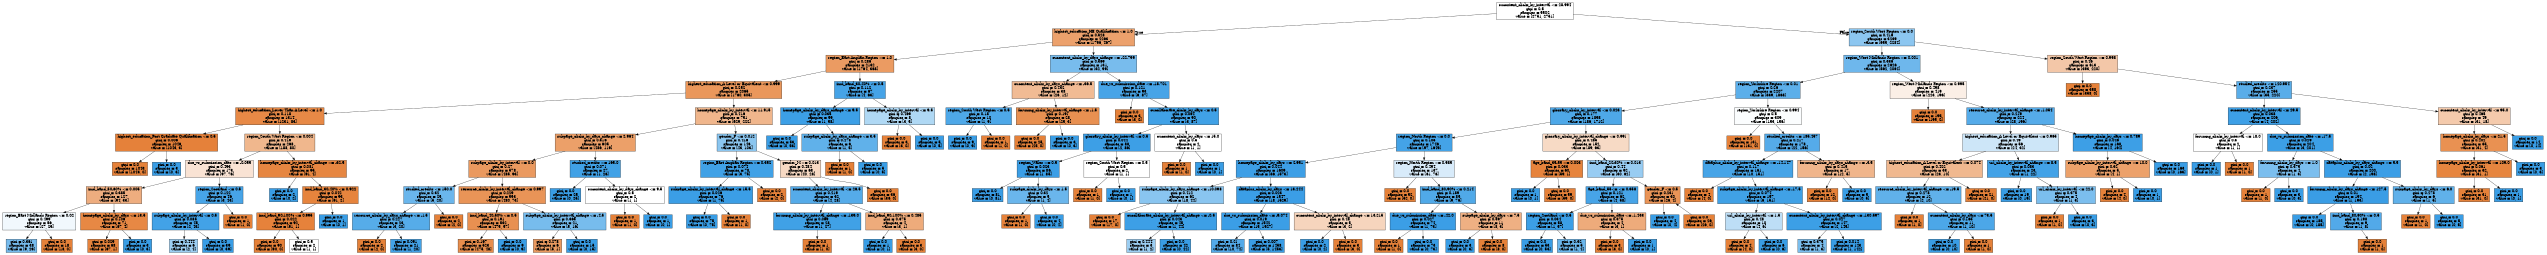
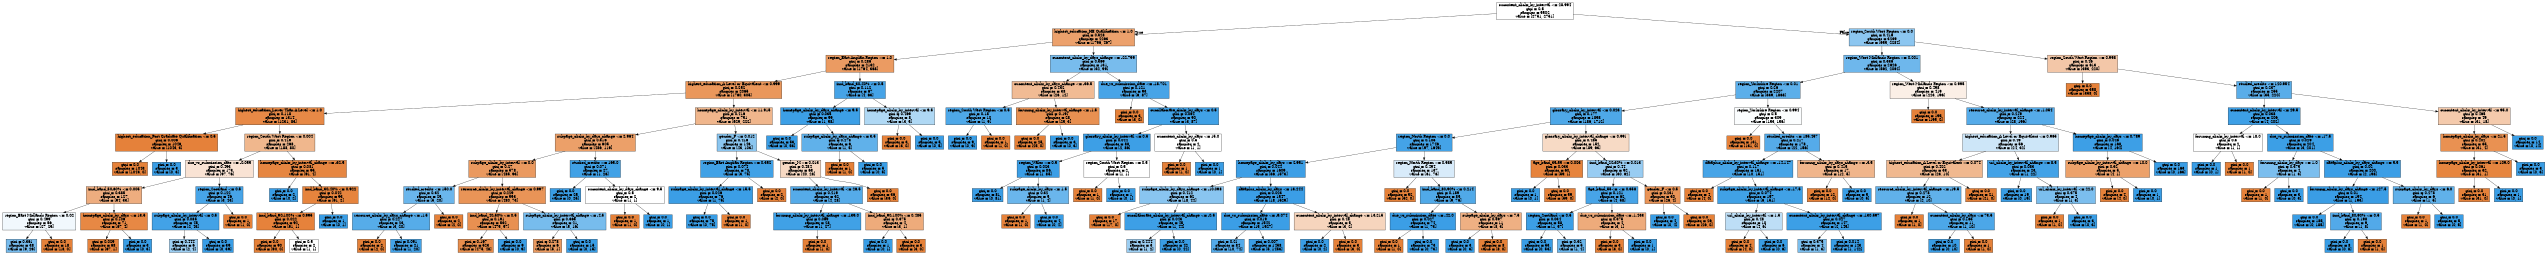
edge "gini = 0.0 samples = 26 value = [26, 0]" -> "gender_F <= 0.5 gini = 0.231 samples = 30 value = [26, 4]": reversed
node "gini = 0.0 samples = 8 value = [0, 8]": added
